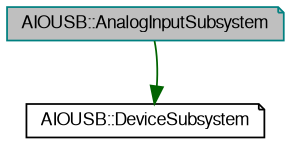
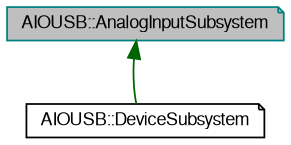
edge "AIOUSB::AnalogInputSubsystem" -> "AIOUSB::DeviceSubsystem": reversed
